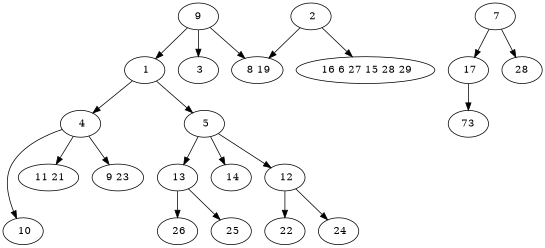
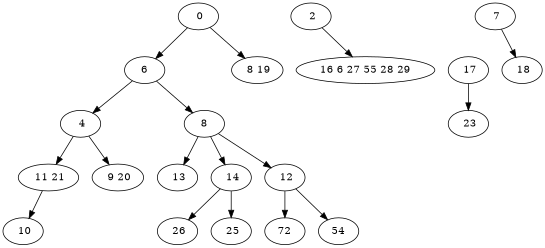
node "9": label "9" -> "0"
edge "2" -> "8 19": removed
edge "7" -> "17": removed
node "1": label "1" -> "6"
node "3": removed
node "16 6 27 15 28 29": label "16 6 27 15 28 29" -> "16 6 27 55 28 29"
node "28": label "28" -> "18"
node "5": label "5" -> "8"
node "73": label "73" -> "23"
edge "4" -> "10": now "11 21" -> "10"
node "9 23": label "9 23" -> "9 20"
edge "13" -> "26": now "14" -> "26"
edge "13" -> "25": now "14" -> "25"
node "22": label "22" -> "72"
node "24": label "24" -> "54"
